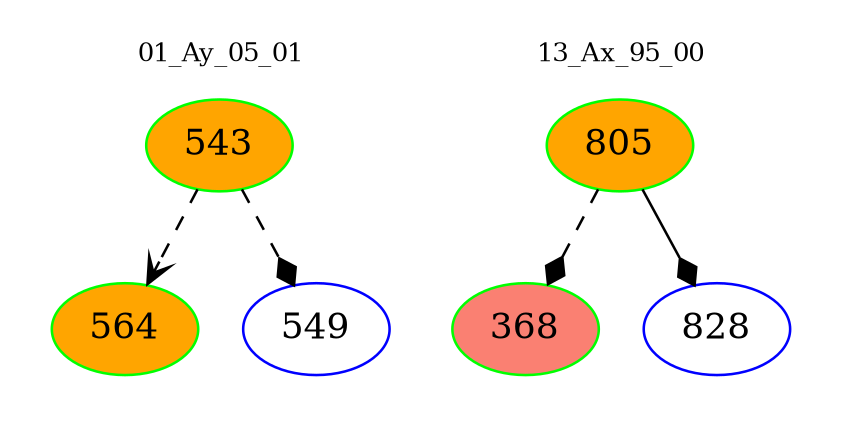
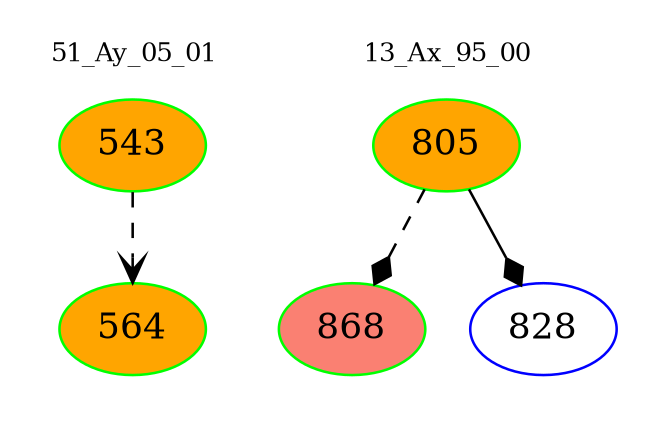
cluster "01_Ay_05_01": label "01_Ay_05_01" -> "51_Ay_05_01"
node "549": removed
node "368": label "368" -> "868"
